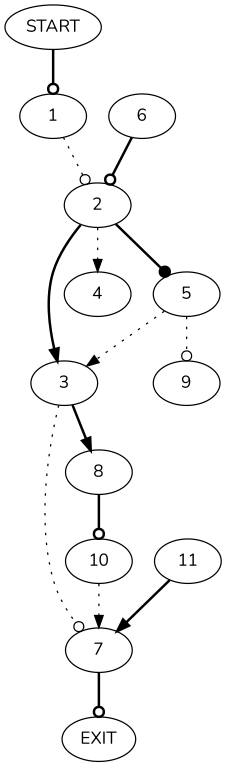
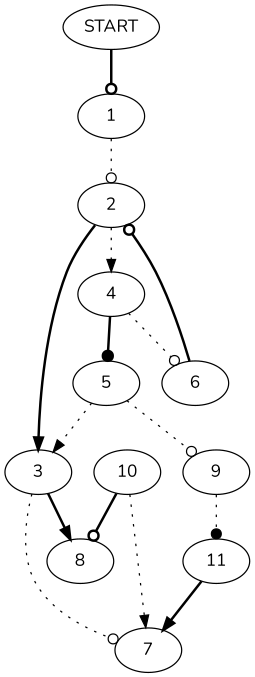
edge "2" -> "5": now "4" -> "5"
edge "4" -> "6": added
edge "8" -> "10": reversed
edge "9" -> "11": added
node "EXIT": removed
